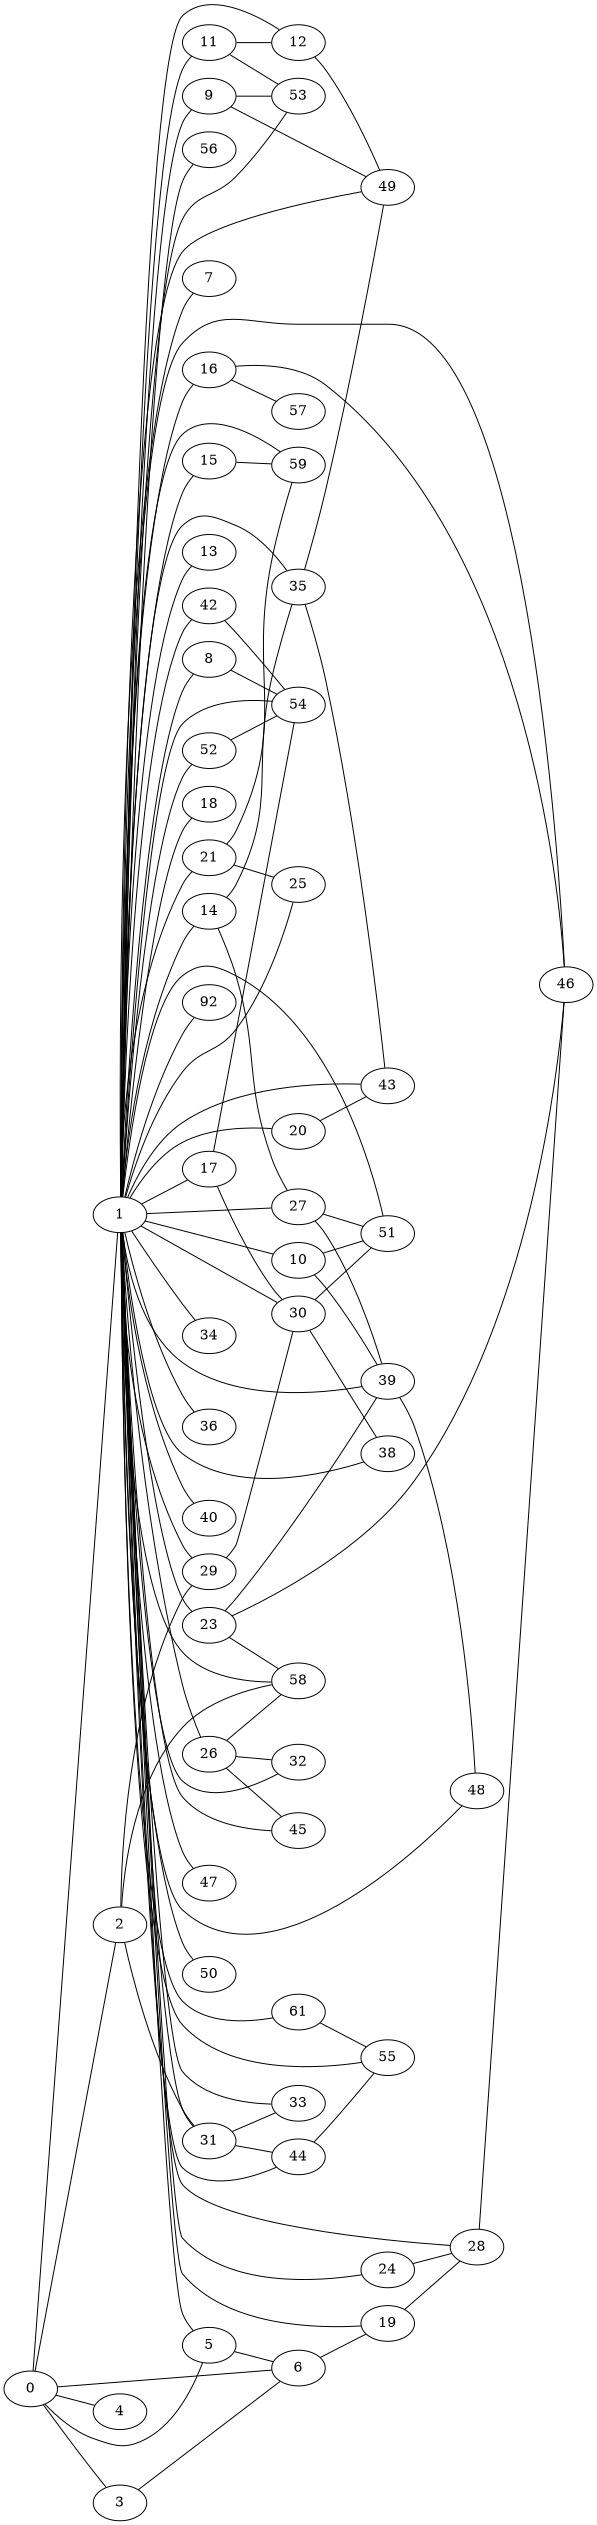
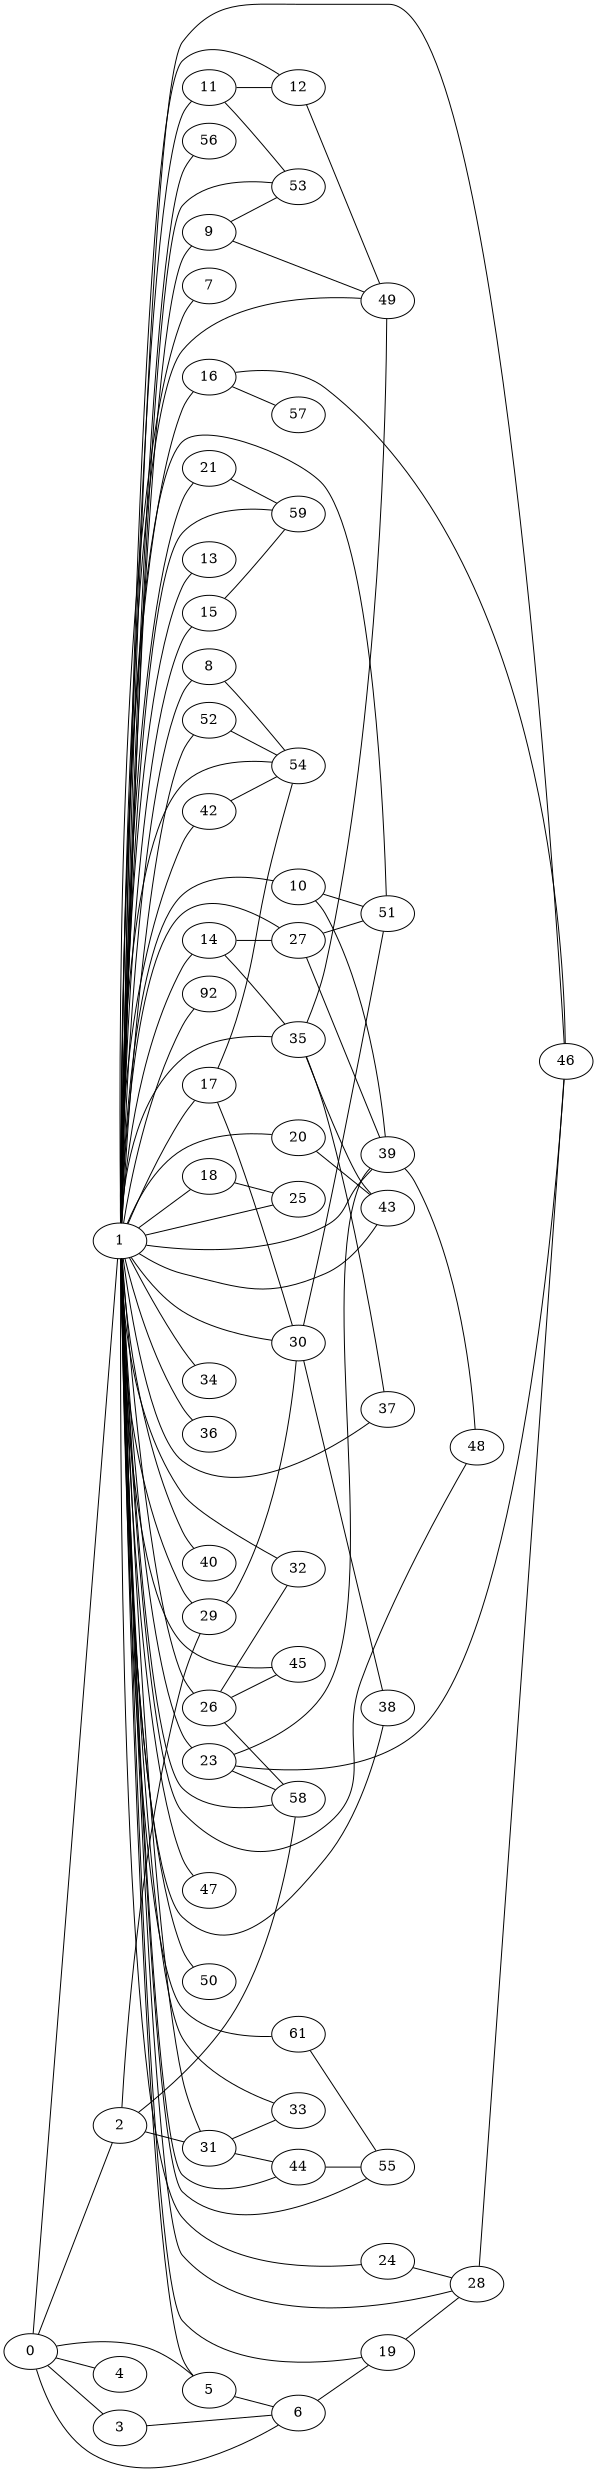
edge "21" -- "25": now "18" -- "25"
node "37": added
